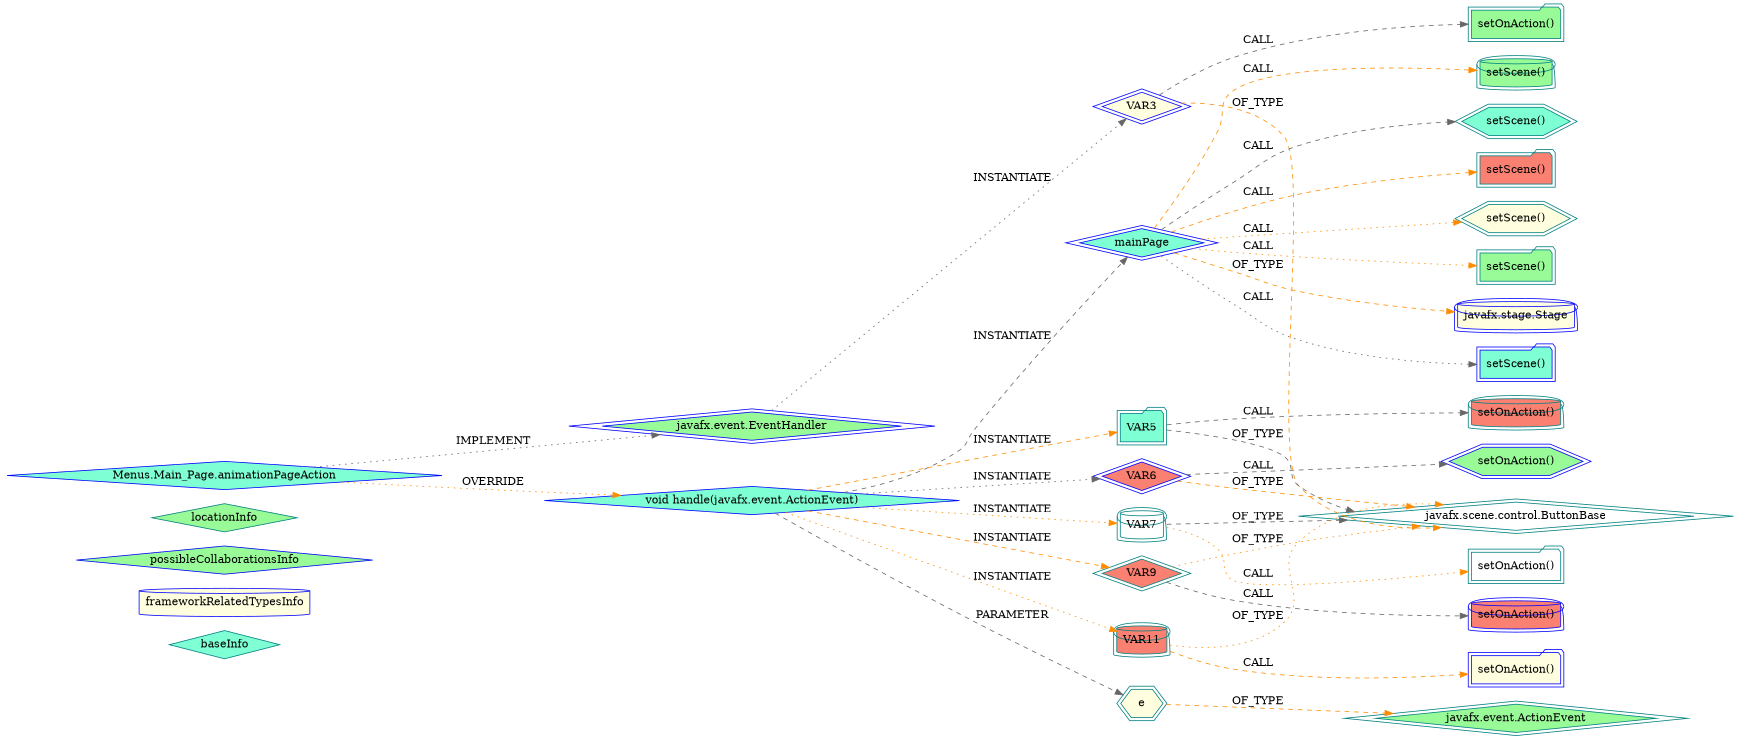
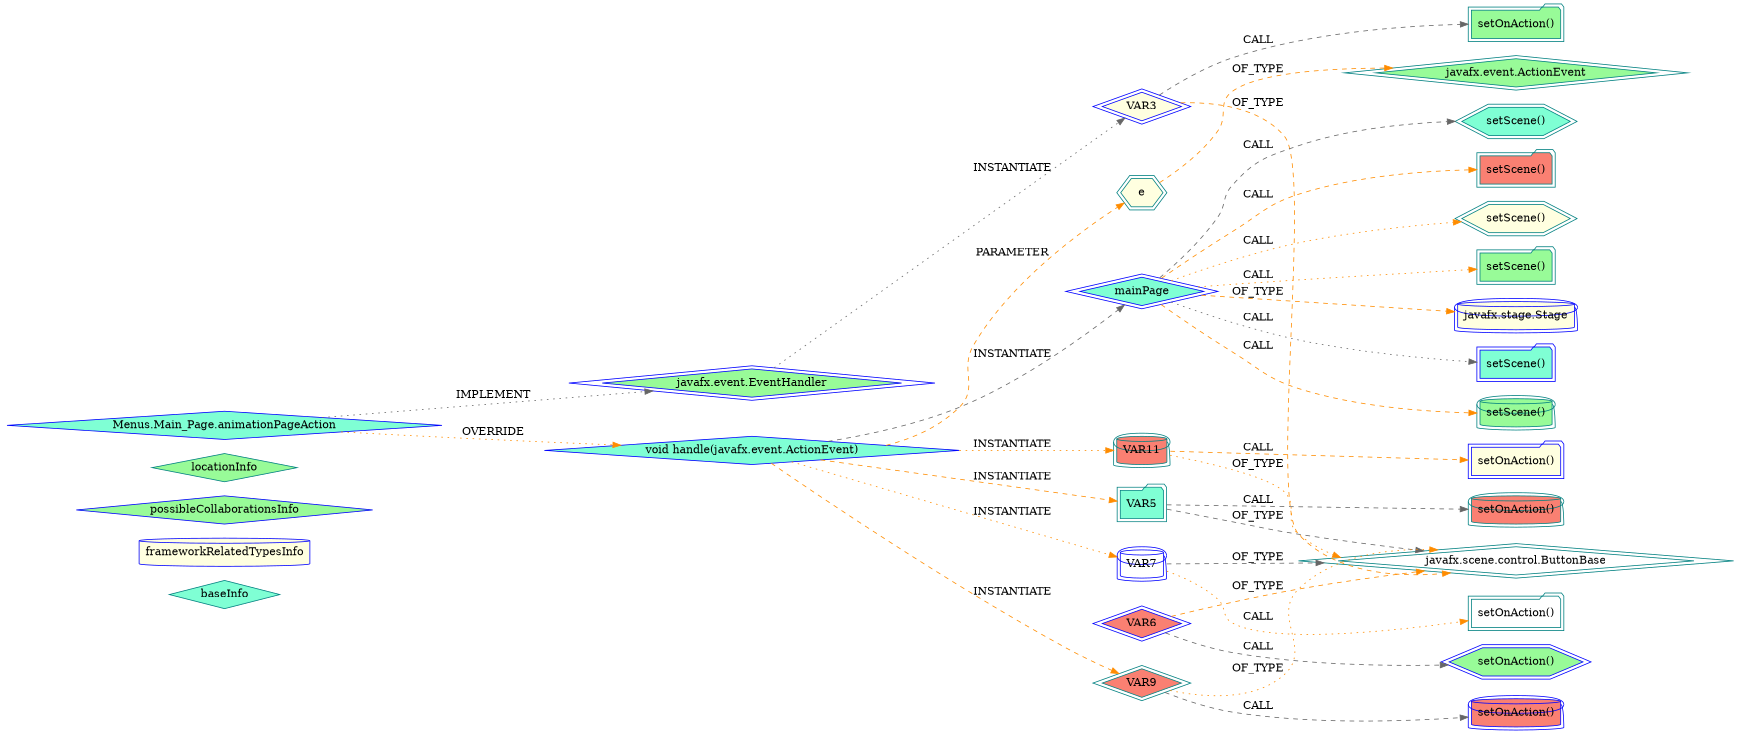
edge "void handle(javafx.event.ActionEvent)" -> "VAR6": removed, label "INSTANTIATE"
node "VAR7": color teal -> blue
edge "void handle(javafx.event.ActionEvent)" -> "e": color gray40 -> darkorange
